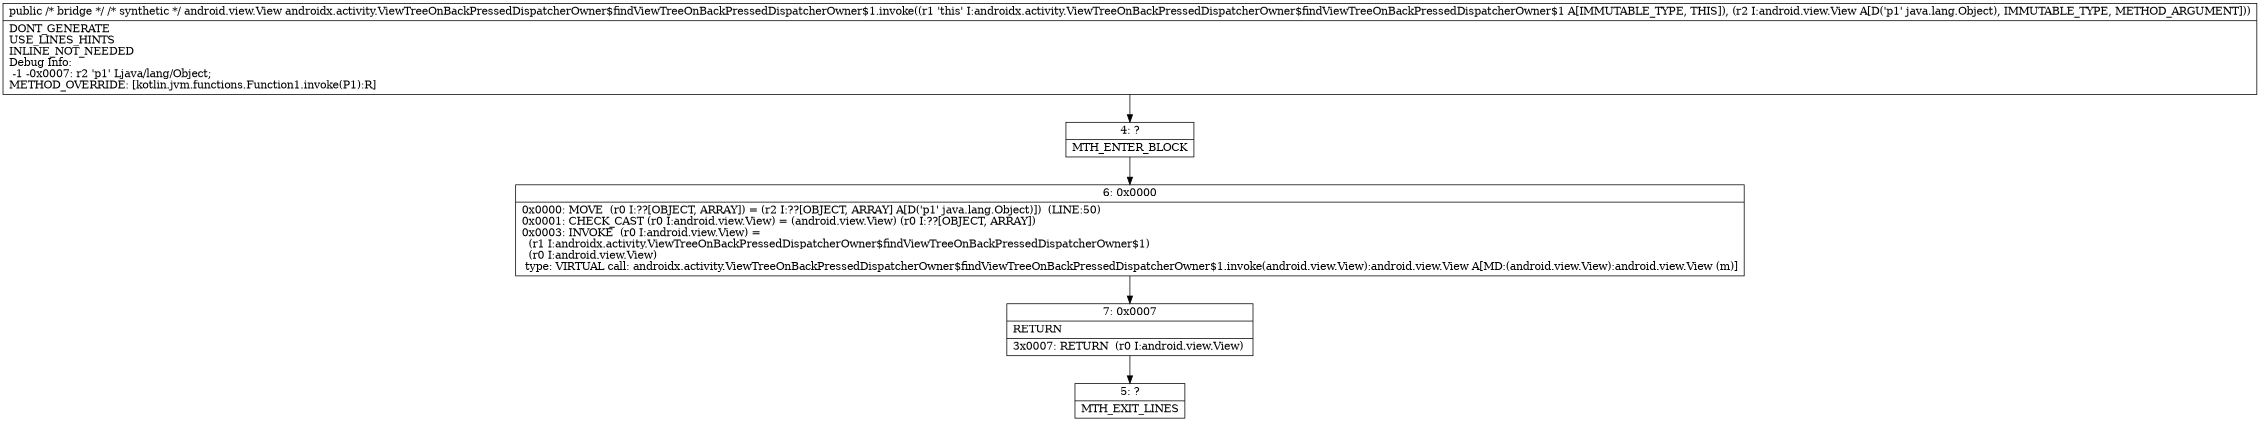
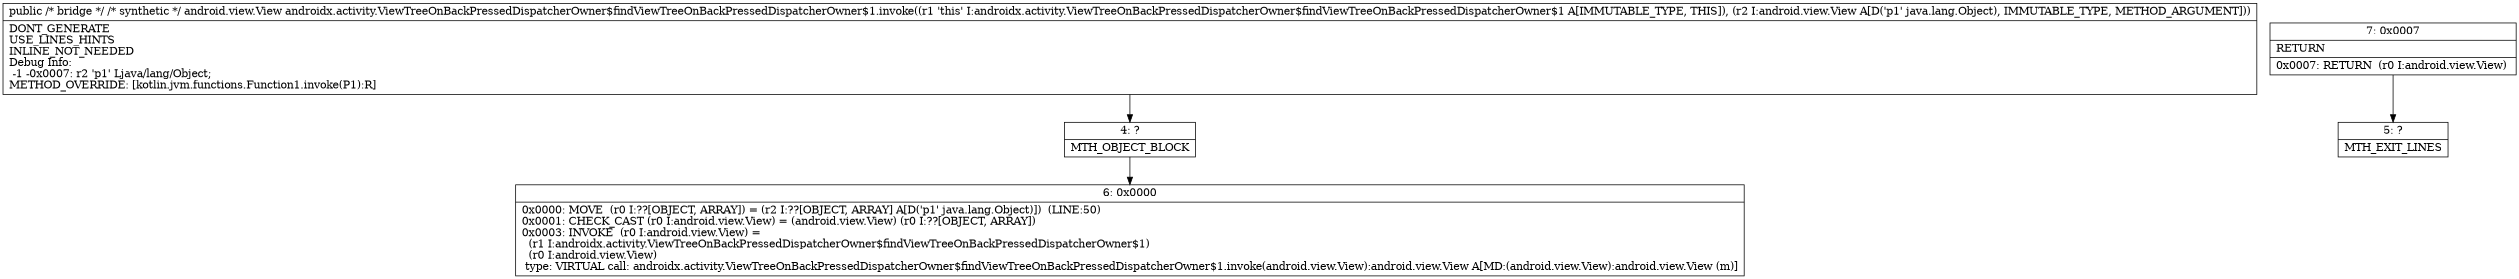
node "4: ?": text "MTH_ENTER_BLOCK" -> "MTH_OBJECT_BLOCK"
edge "6: 0x0000" -> "7: 0x0007": removed
node "7: 0x0007": text "3x0007: RETURN  (r0 I:android.view.View)" -> "0x0007: RETURN  (r0 I:android.view.View)"
